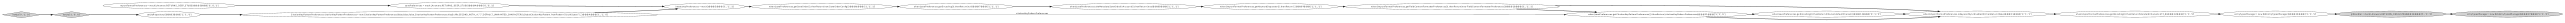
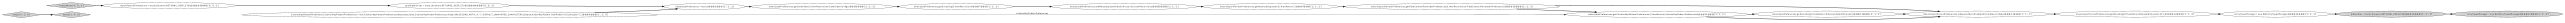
node "setUpMocks['0', '0', '1']": added
node "setUpRepository()@@@3@@@['1', '1', '0']": removed
